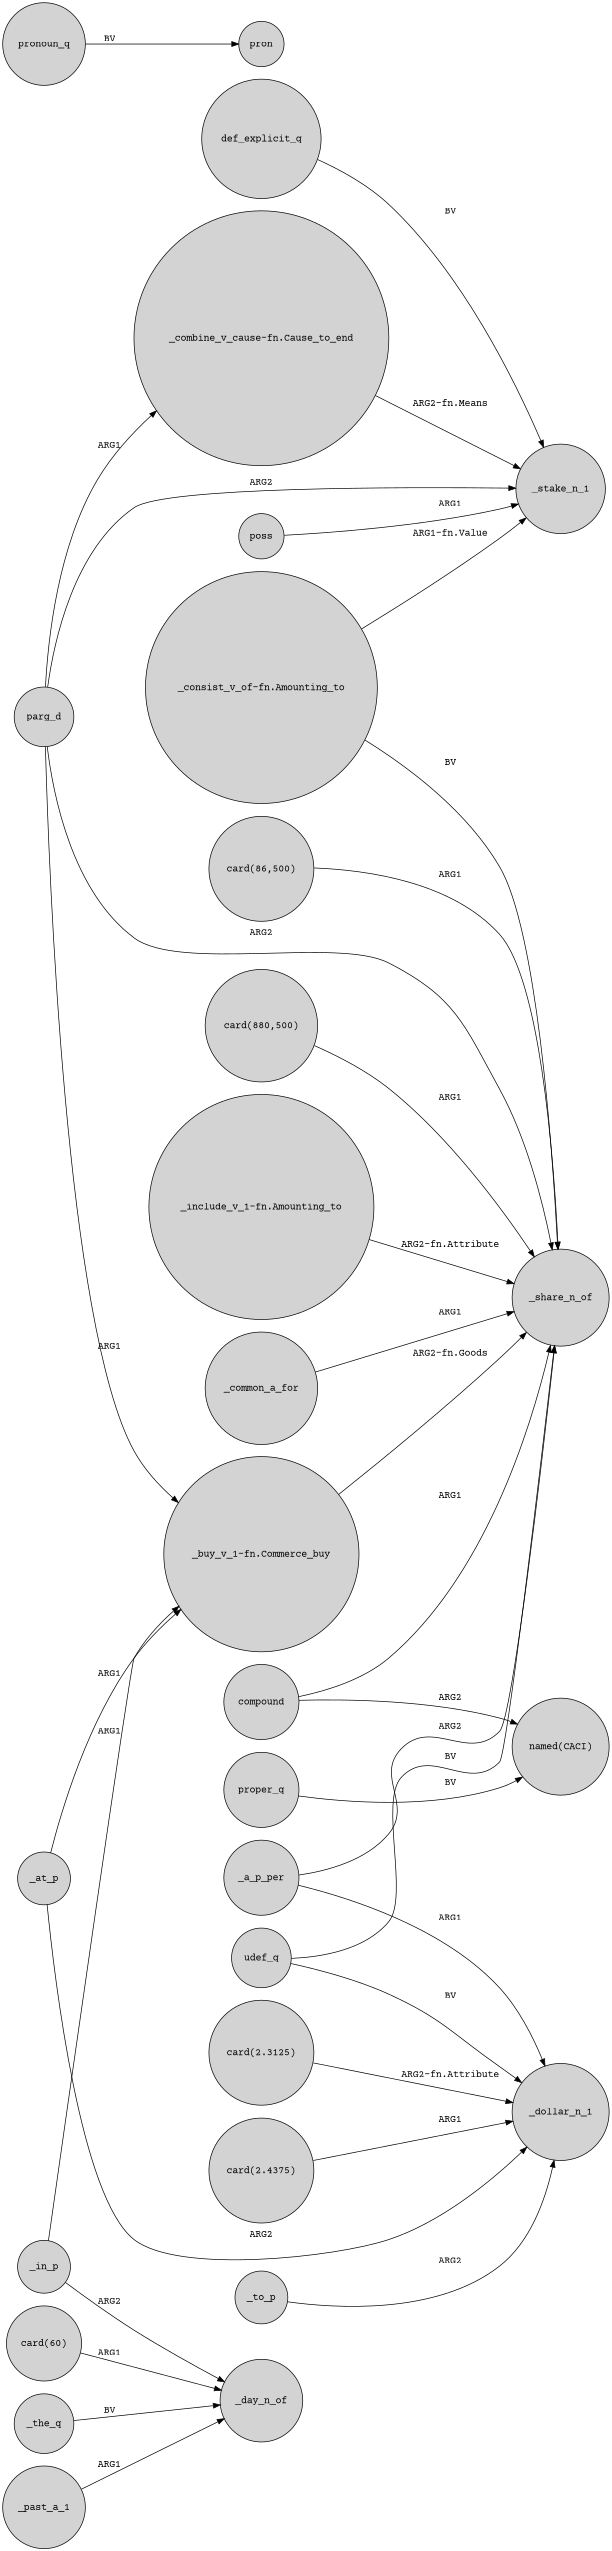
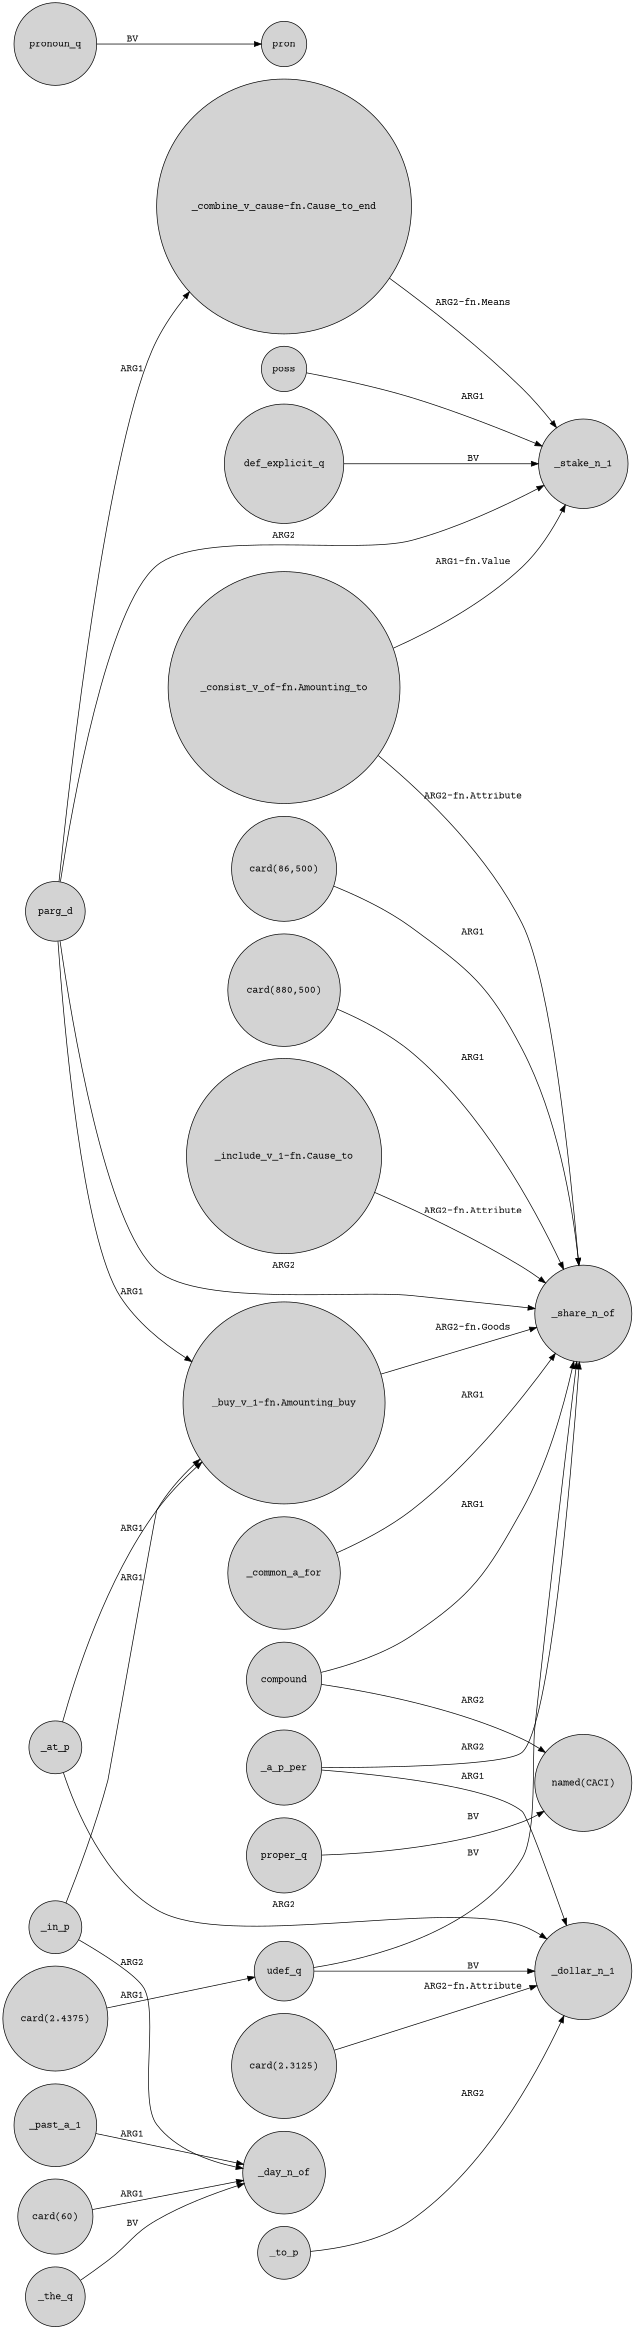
edge "_consist_v_of-fn.Amounting_to" -> "_share_n_of": label "BV" -> "ARG2-fn.Attribute"
node "_include_v_1-fn.Amounting_to": label "_include_v_1-fn.Amounting_to" -> "_include_v_1-fn.Cause_to"
node "_buy_v_1-fn.Commerce_buy": label "_buy_v_1-fn.Commerce_buy" -> "_buy_v_1-fn.Amounting_buy"
edge "card(2.4375)" -> "_dollar_n_1": now "card(2.4375)" -> "udef_q"
